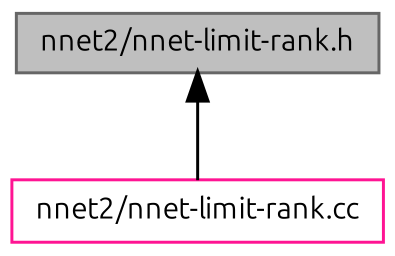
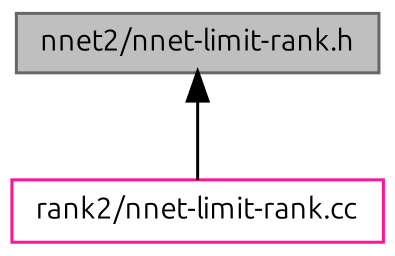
node "nnet2/nnet-limit-rank.cc": label "nnet2/nnet-limit-rank.cc" -> "rank2/nnet-limit-rank.cc"
